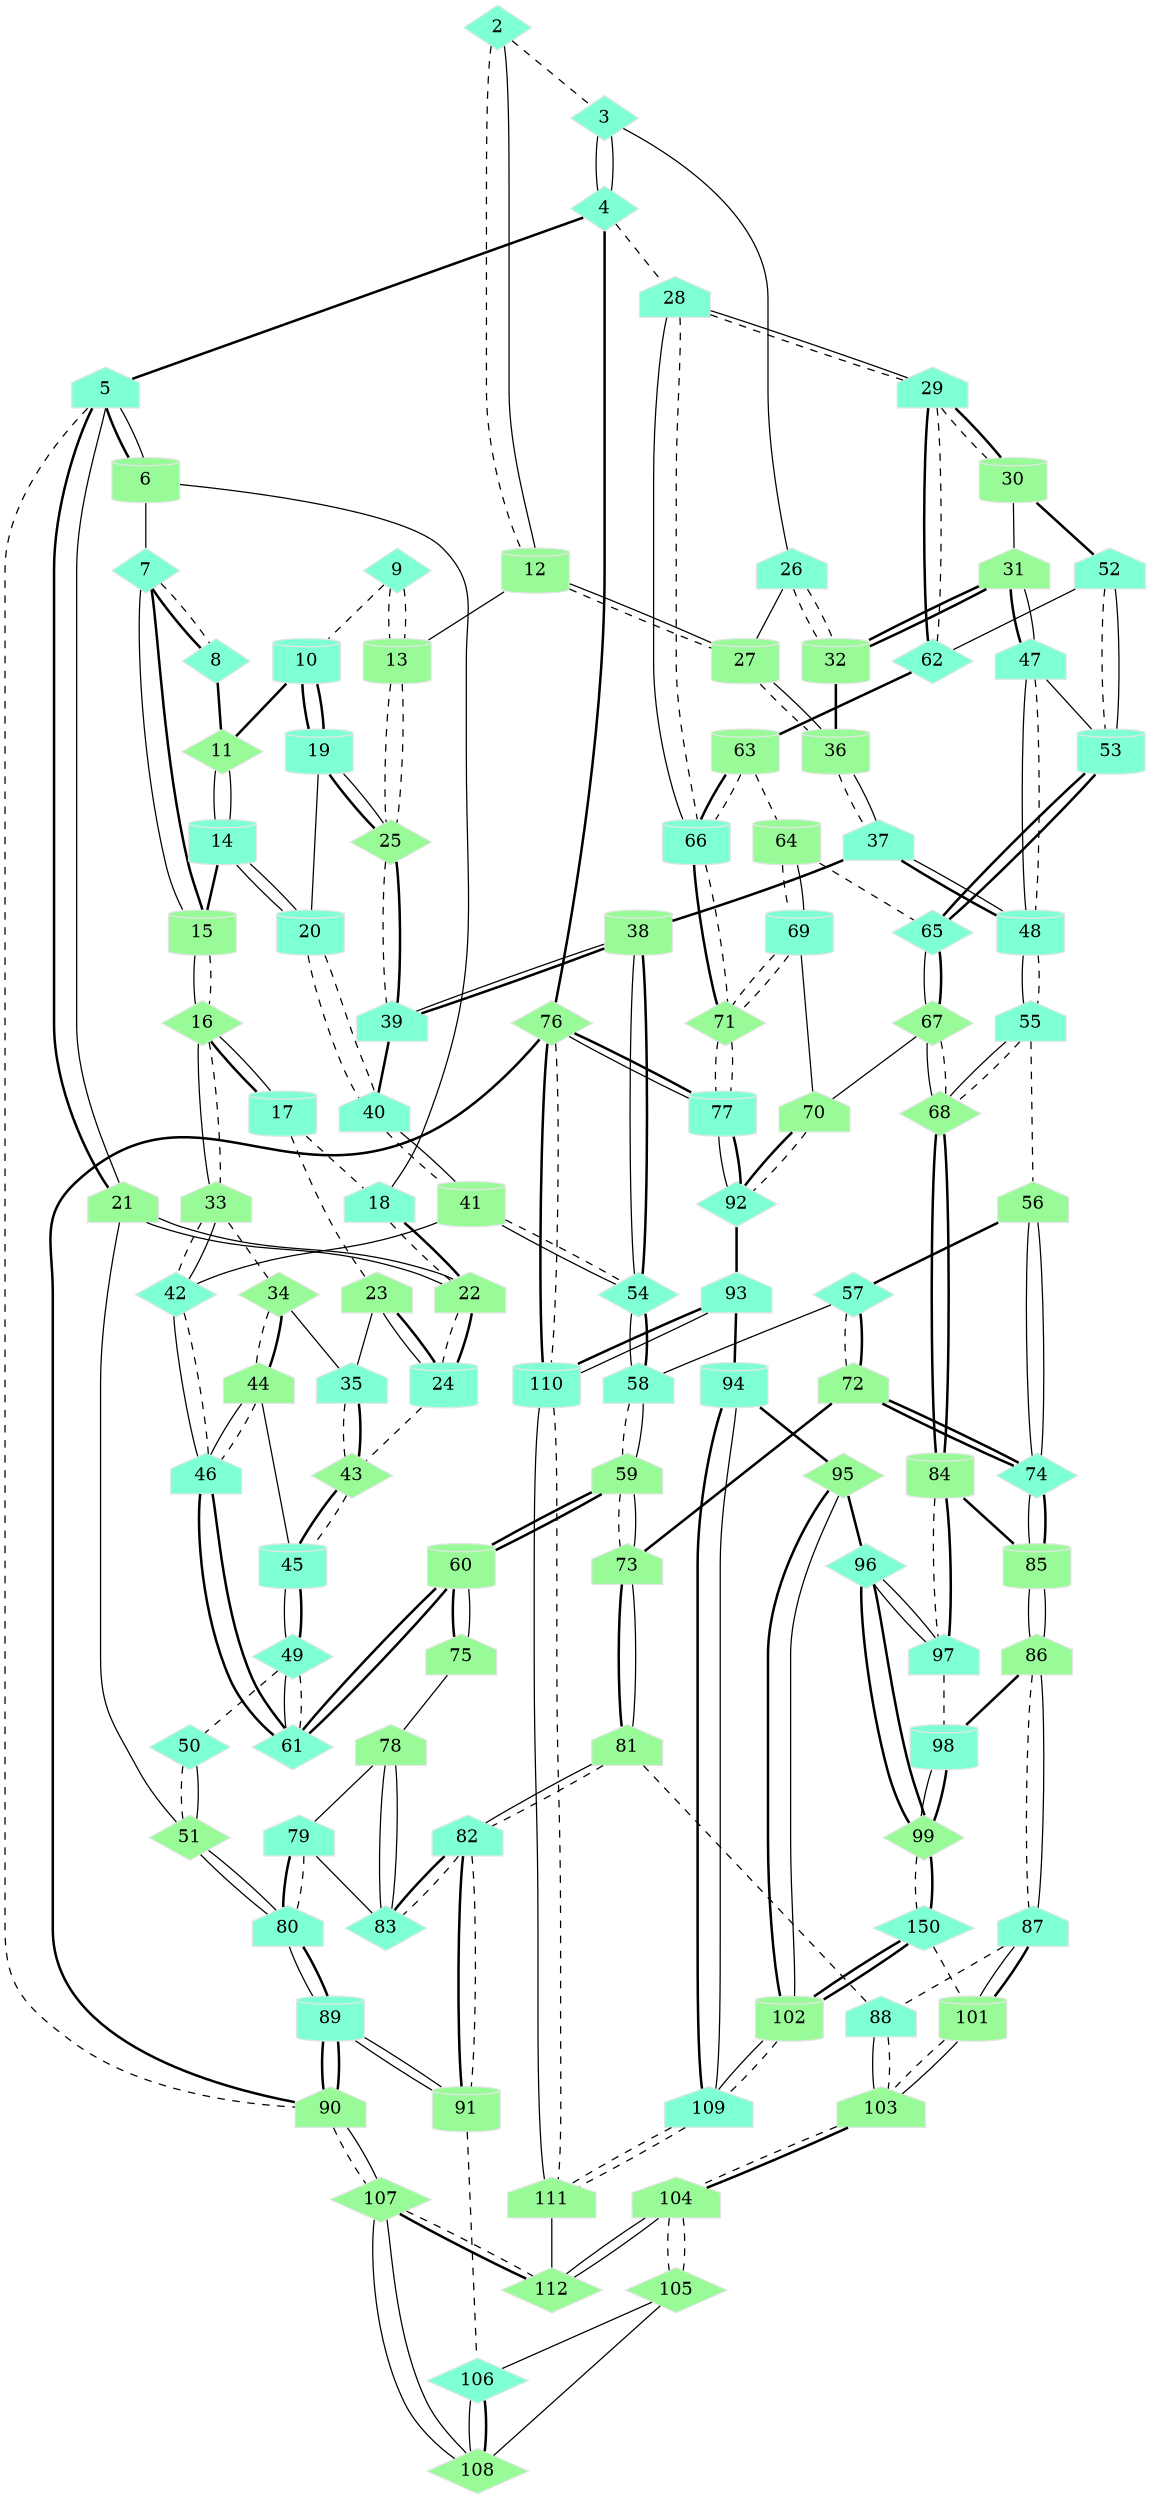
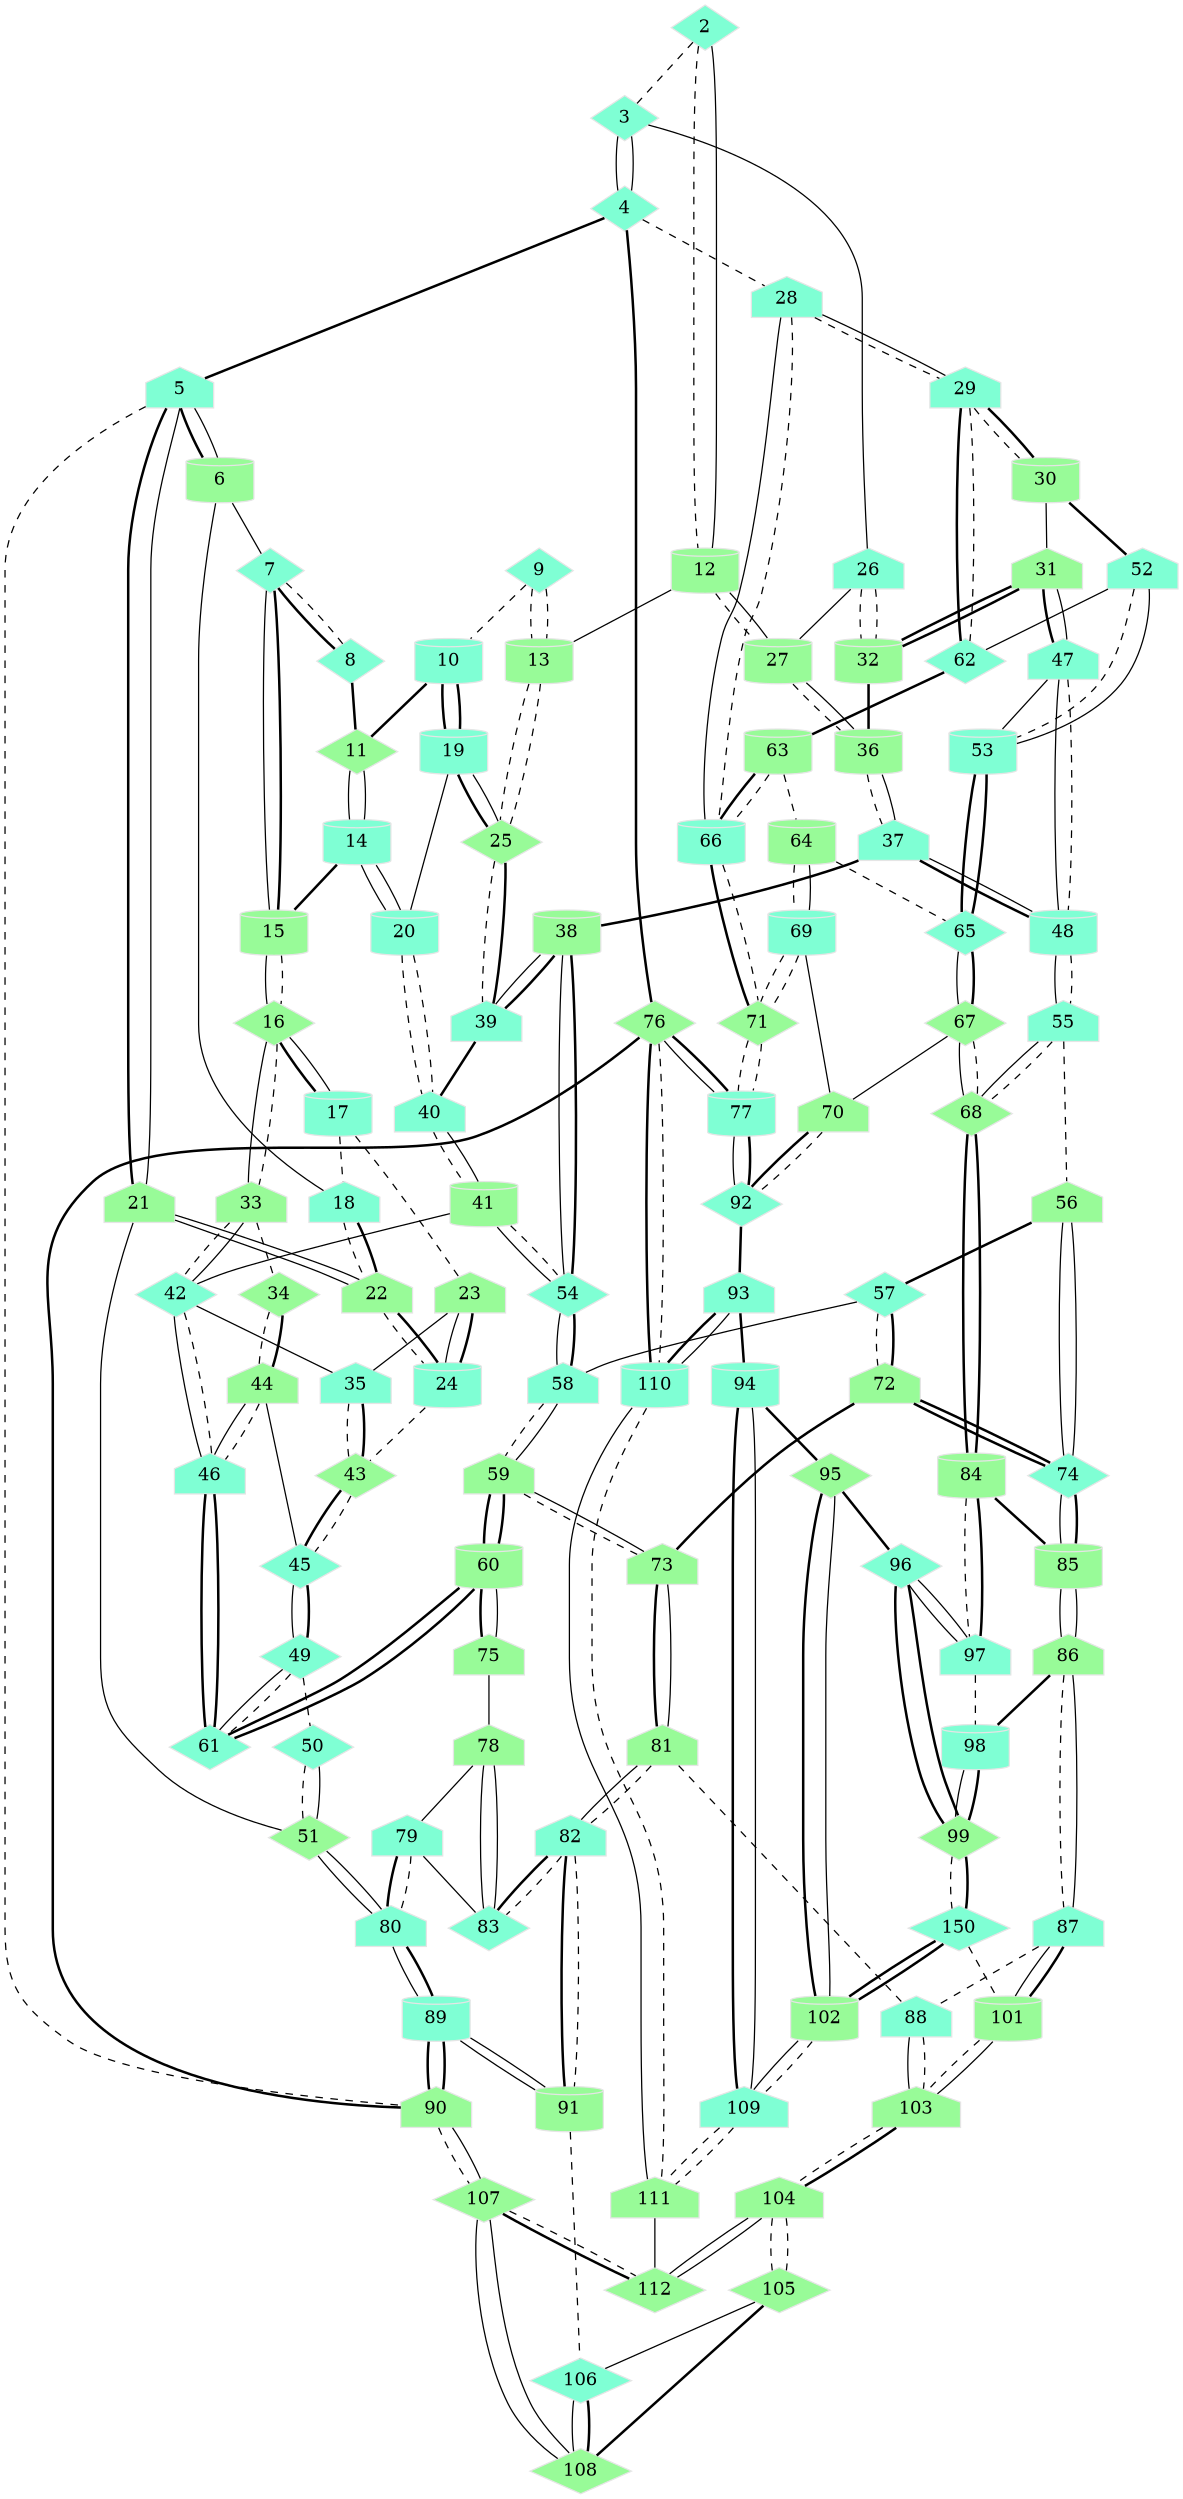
edge "34" -- "35": now "42" -- "35"
node "45": shape cylinder -> diamond
edge "105" -- "108": style solid -> bold
